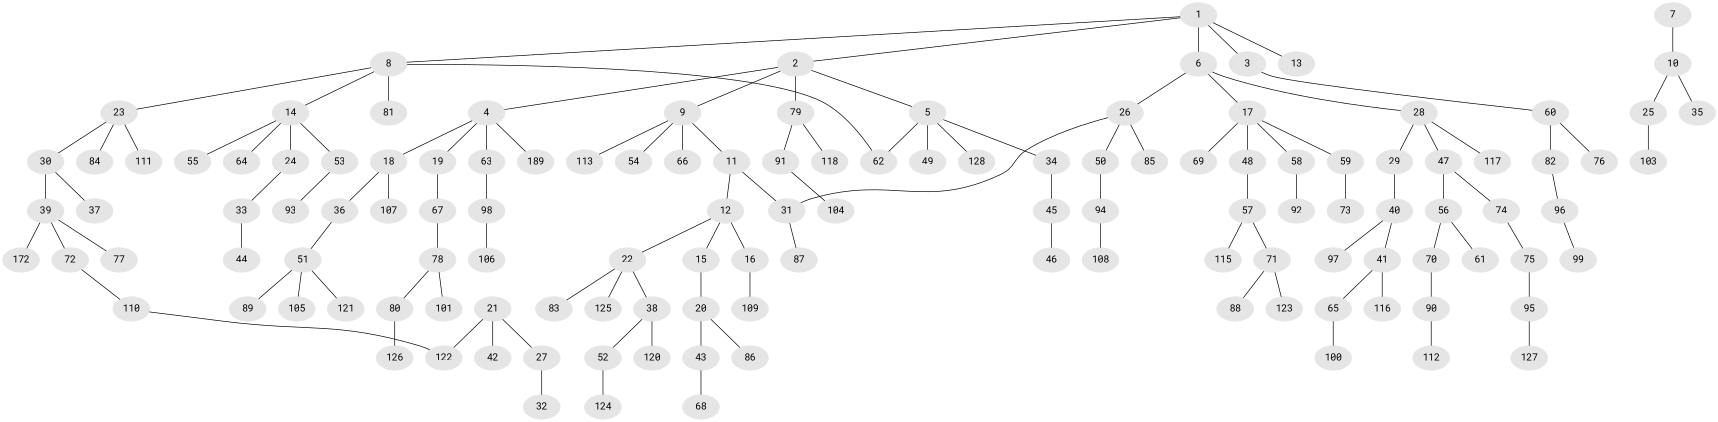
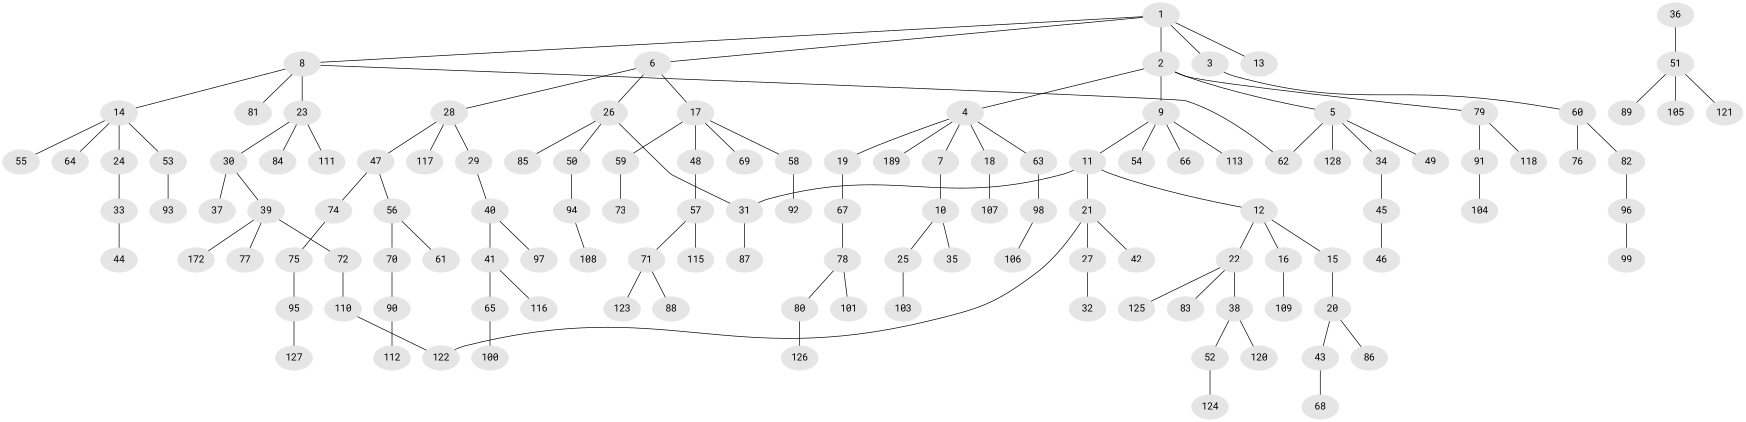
edge "4" -- "7": added
edge "18" -- "36": removed
edge "11" -- "21": added
